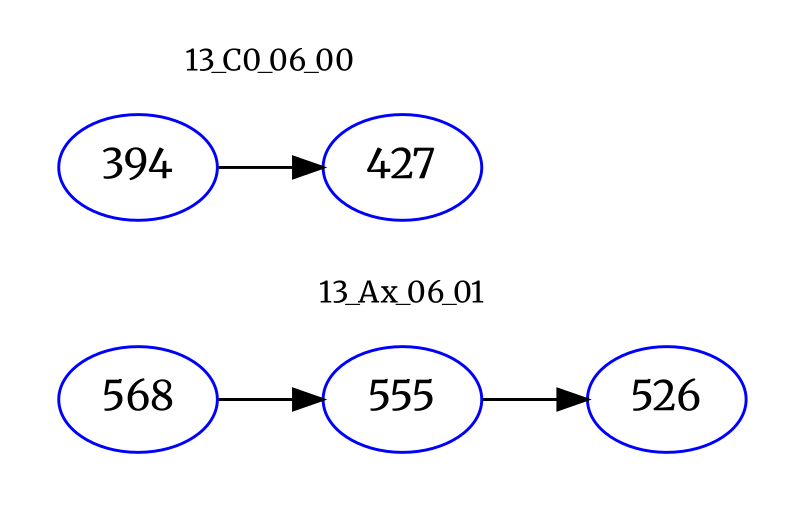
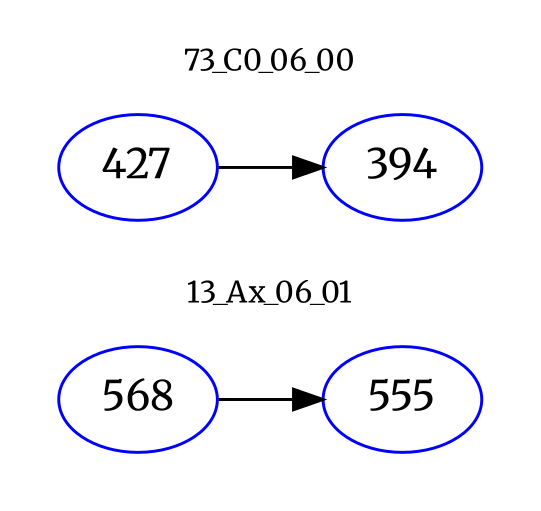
cluster "13_C0_06_00": label "13_C0_06_00" -> "73_C0_06_00"
edge "394" -> "427": reversed
node "526": removed
